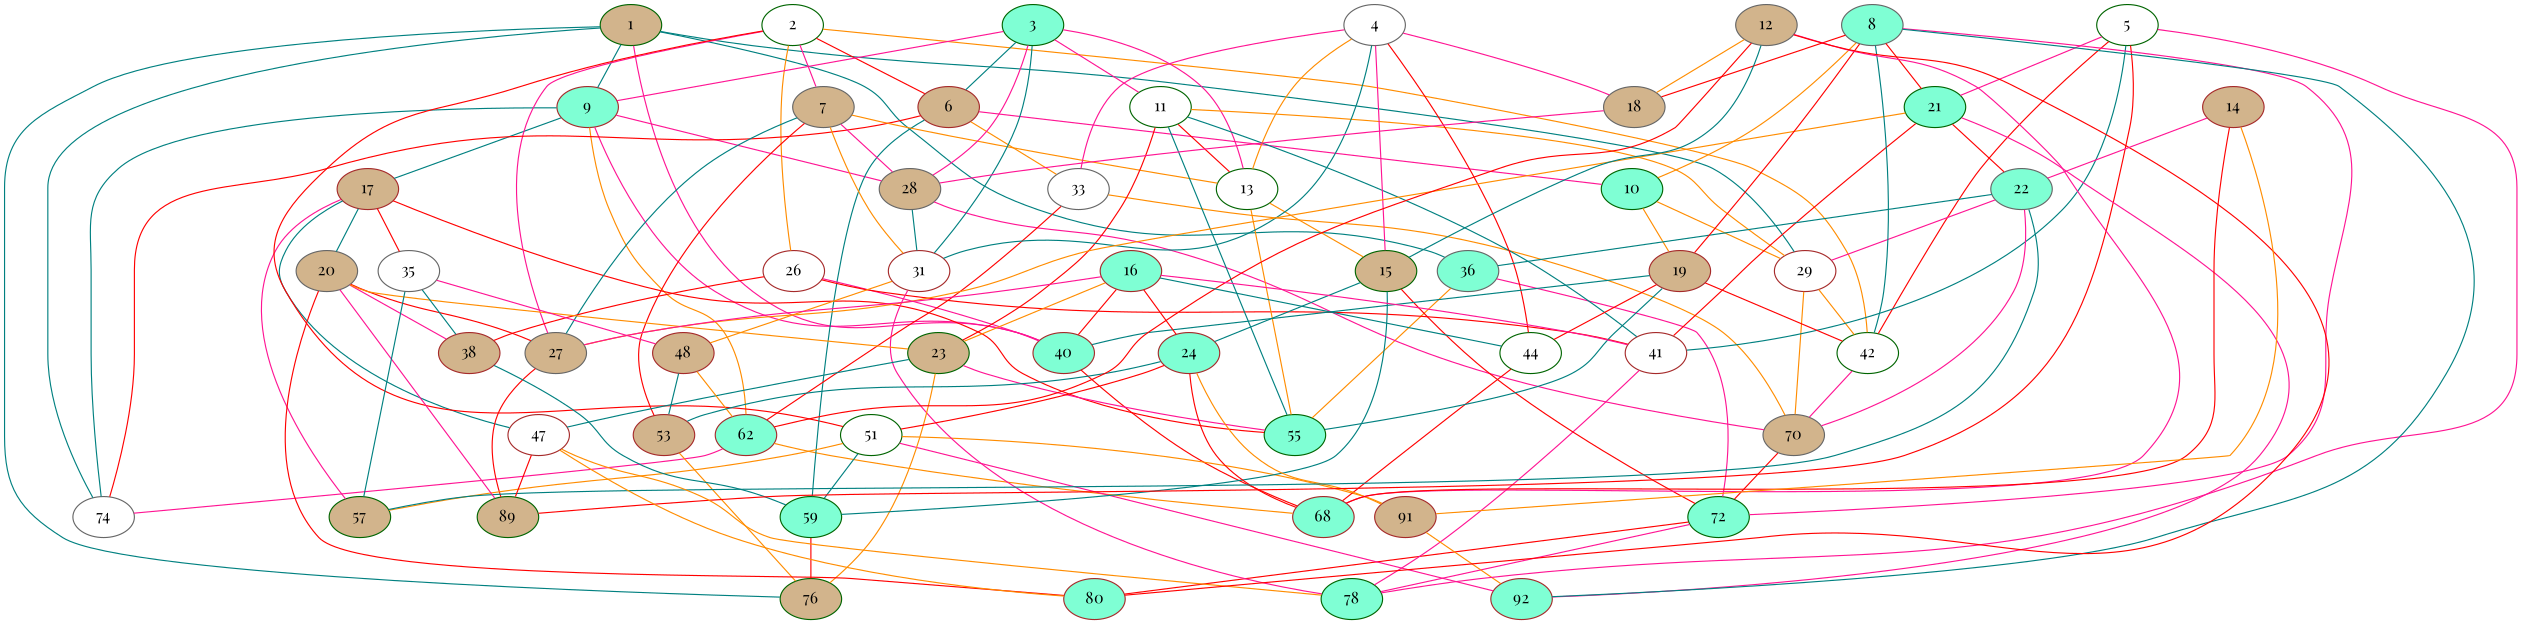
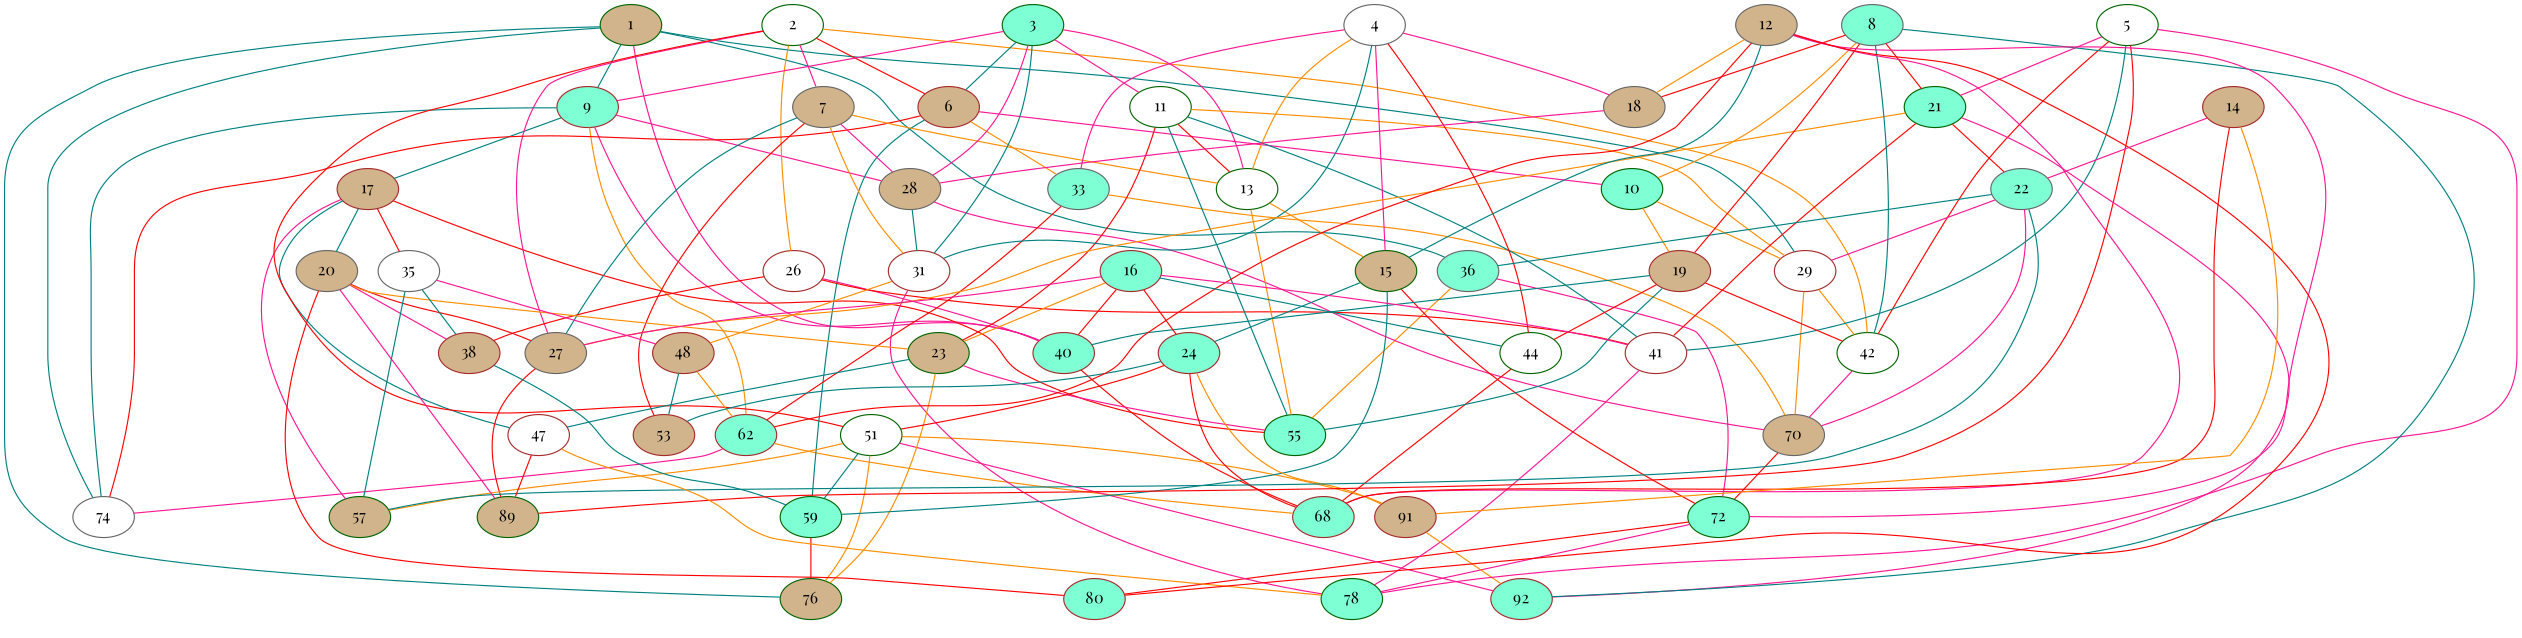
node "33": fillcolor white -> aquamarine
edge "8" -- "72": now "12" -- "72"
edge "53" -- "76": now "51" -- "76"
edge "47" -- "80": removed
